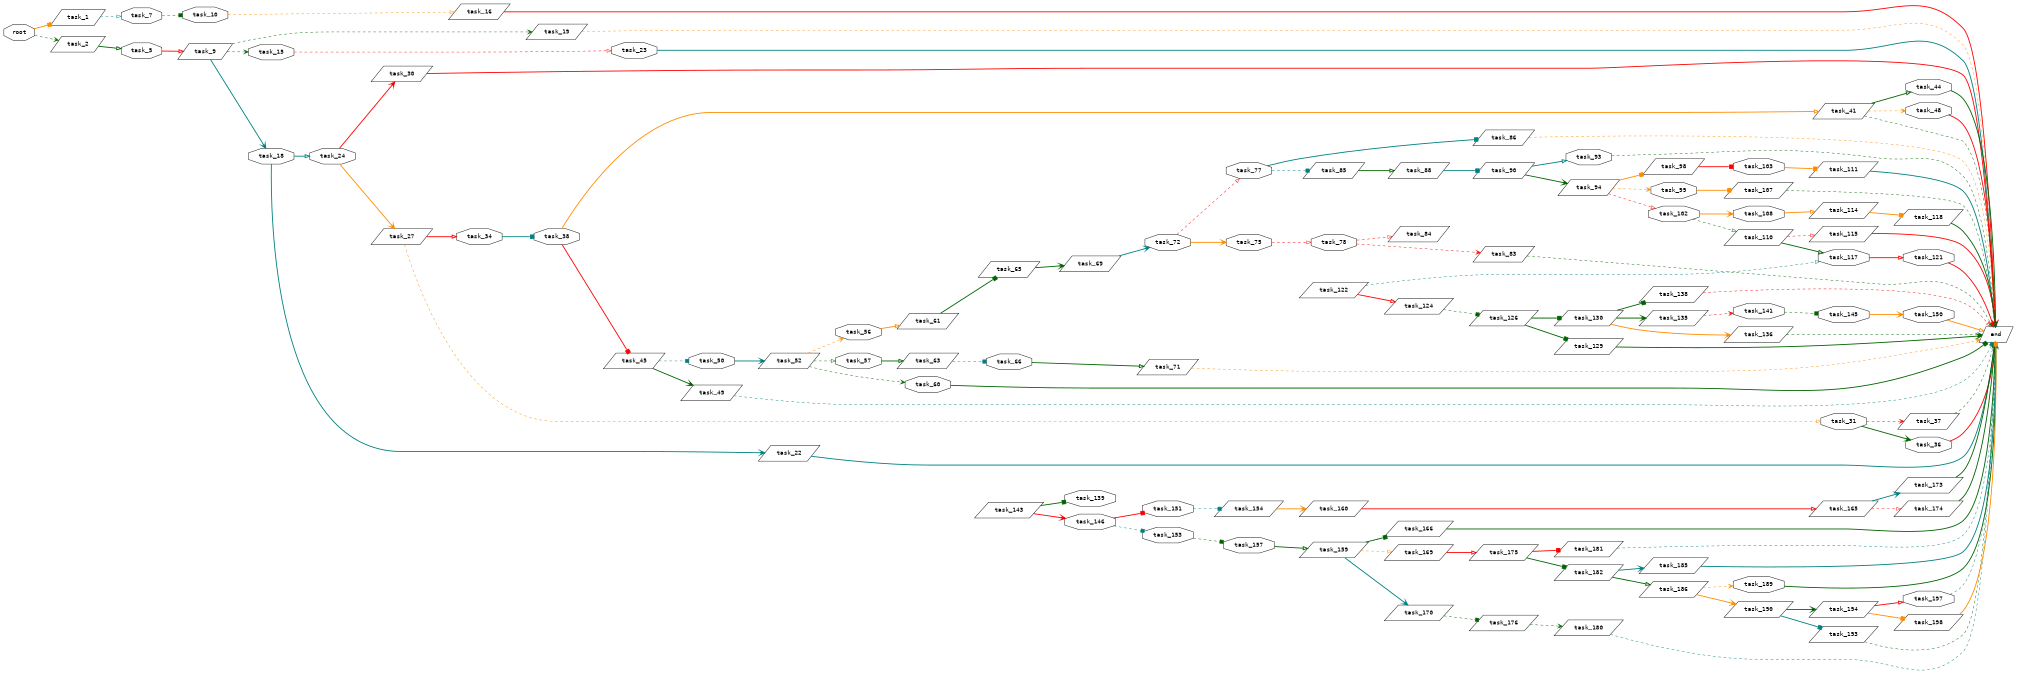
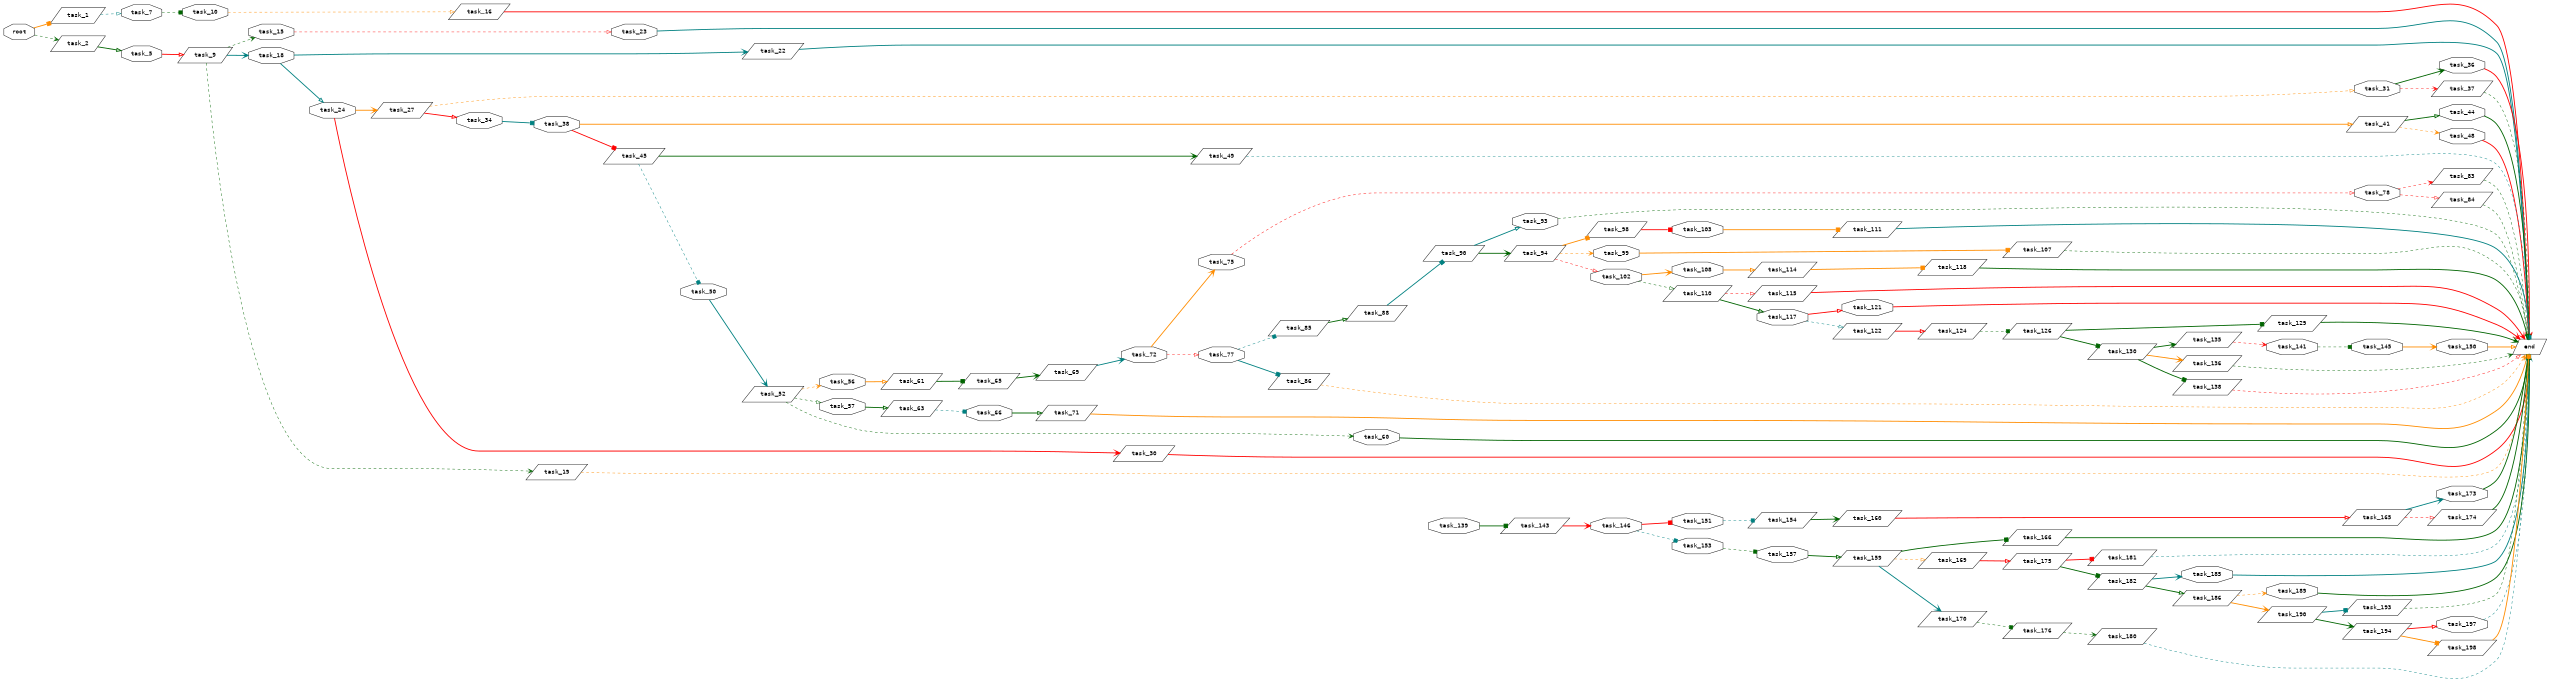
edge "task_41" -> "end": now "task_84" -> "end"
edge "task_122" -> "task_117": reversed
edge "task_71" -> "end": style dashed -> bold
node "task_173": shape parallelogram -> octagon
edge "task_143" -> "task_139": reversed
edge "task_154" -> "task_160": color darkorange -> darkgreen
node "task_185": shape parallelogram -> octagon
